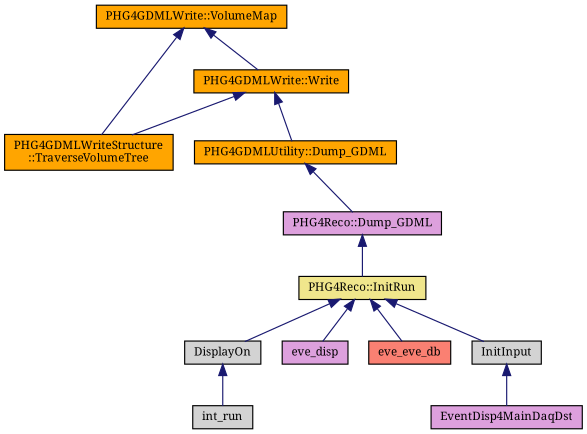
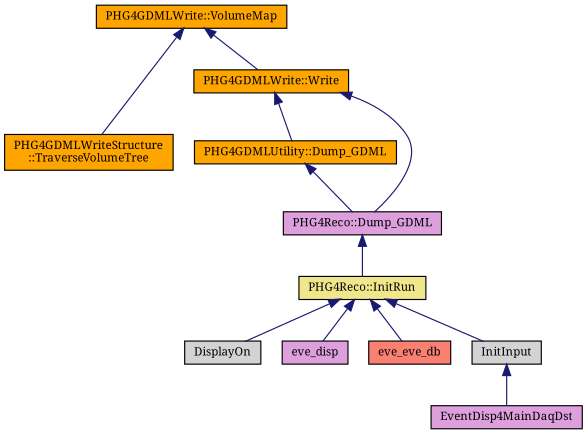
edge "PHG4GDMLWriteStructure ::TraverseVolumeTree" -> "PHG4GDMLWrite::Write": now "PHG4Reco::Dump_GDML" -> "PHG4GDMLWrite::Write"
node "int_run": removed
